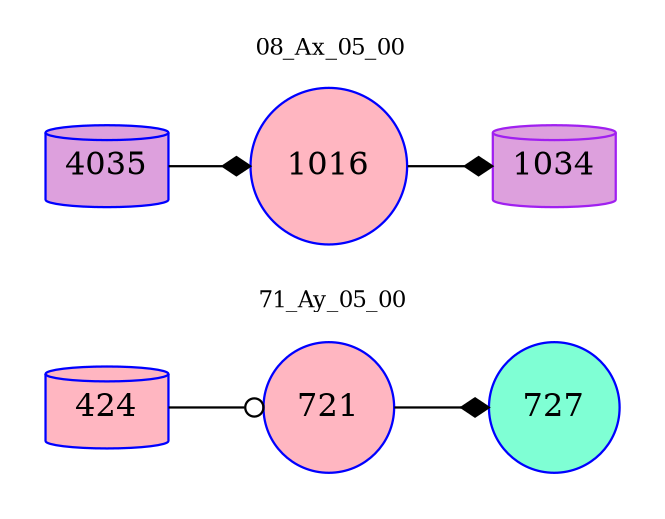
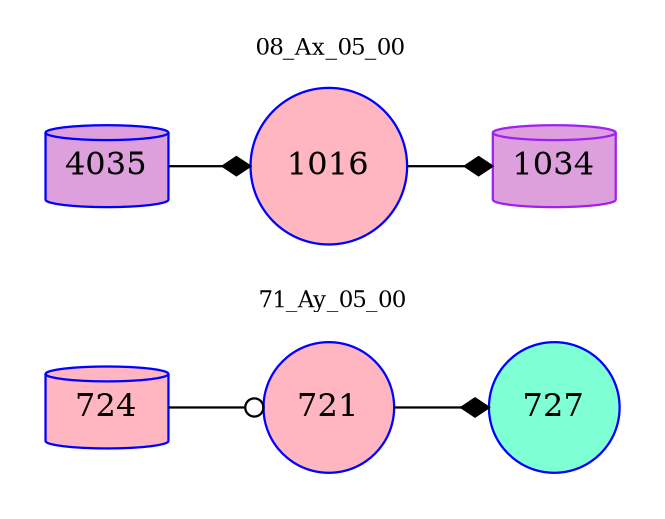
node "424": label "424" -> "724"
